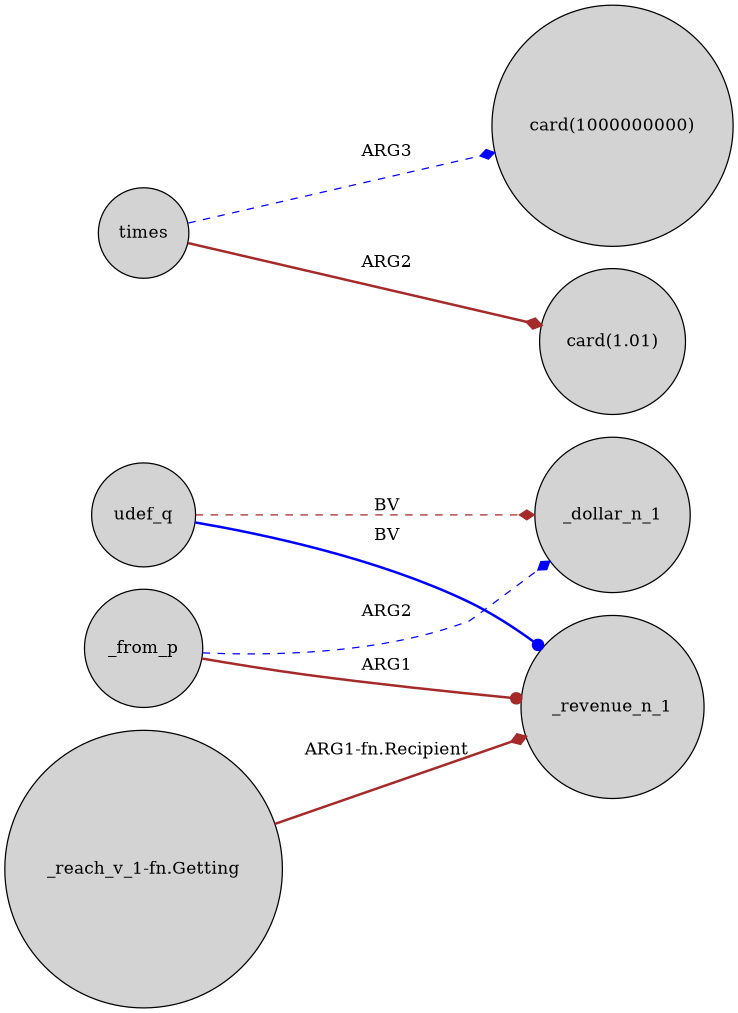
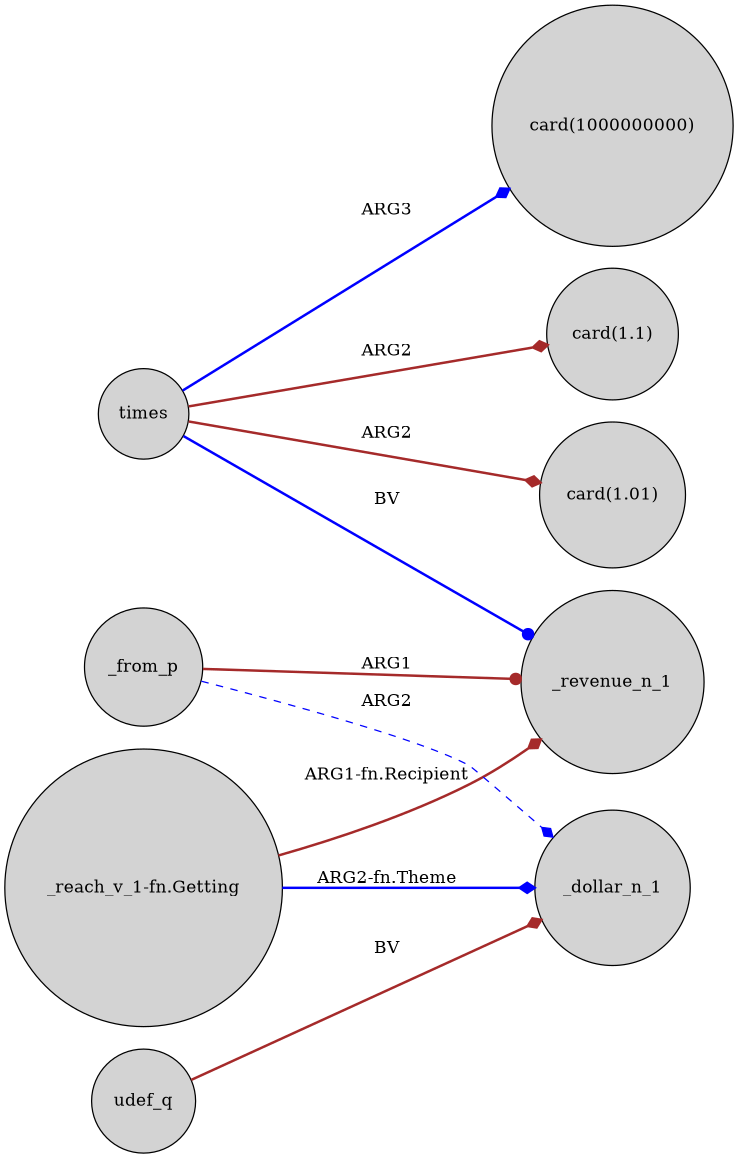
edge "times" -> "card(1000000000)": style dashed -> bold
node "card(1.1)": added
edge "udef_q" -> "_dollar_n_1": style dashed -> bold
edge "udef_q" -> "_revenue_n_1": now "times" -> "_revenue_n_1"
edge "_reach_v_1-fn.Getting" -> "_dollar_n_1": added, label "ARG2-fn.Theme"
